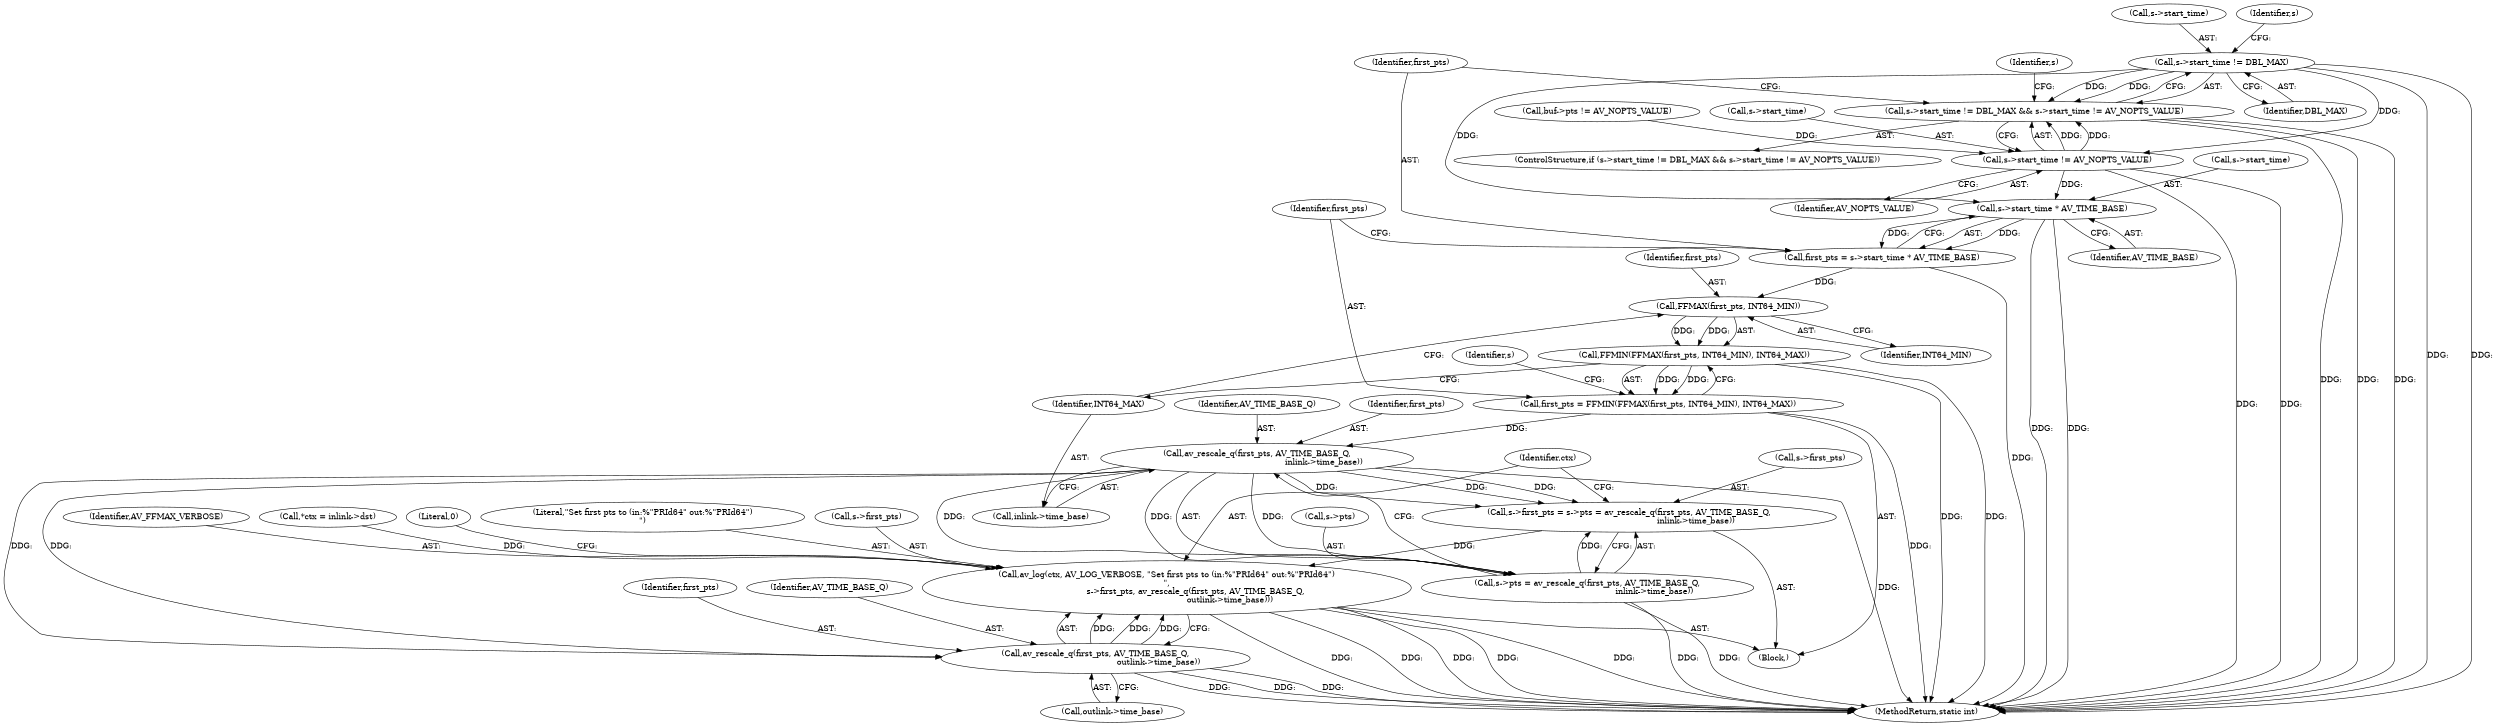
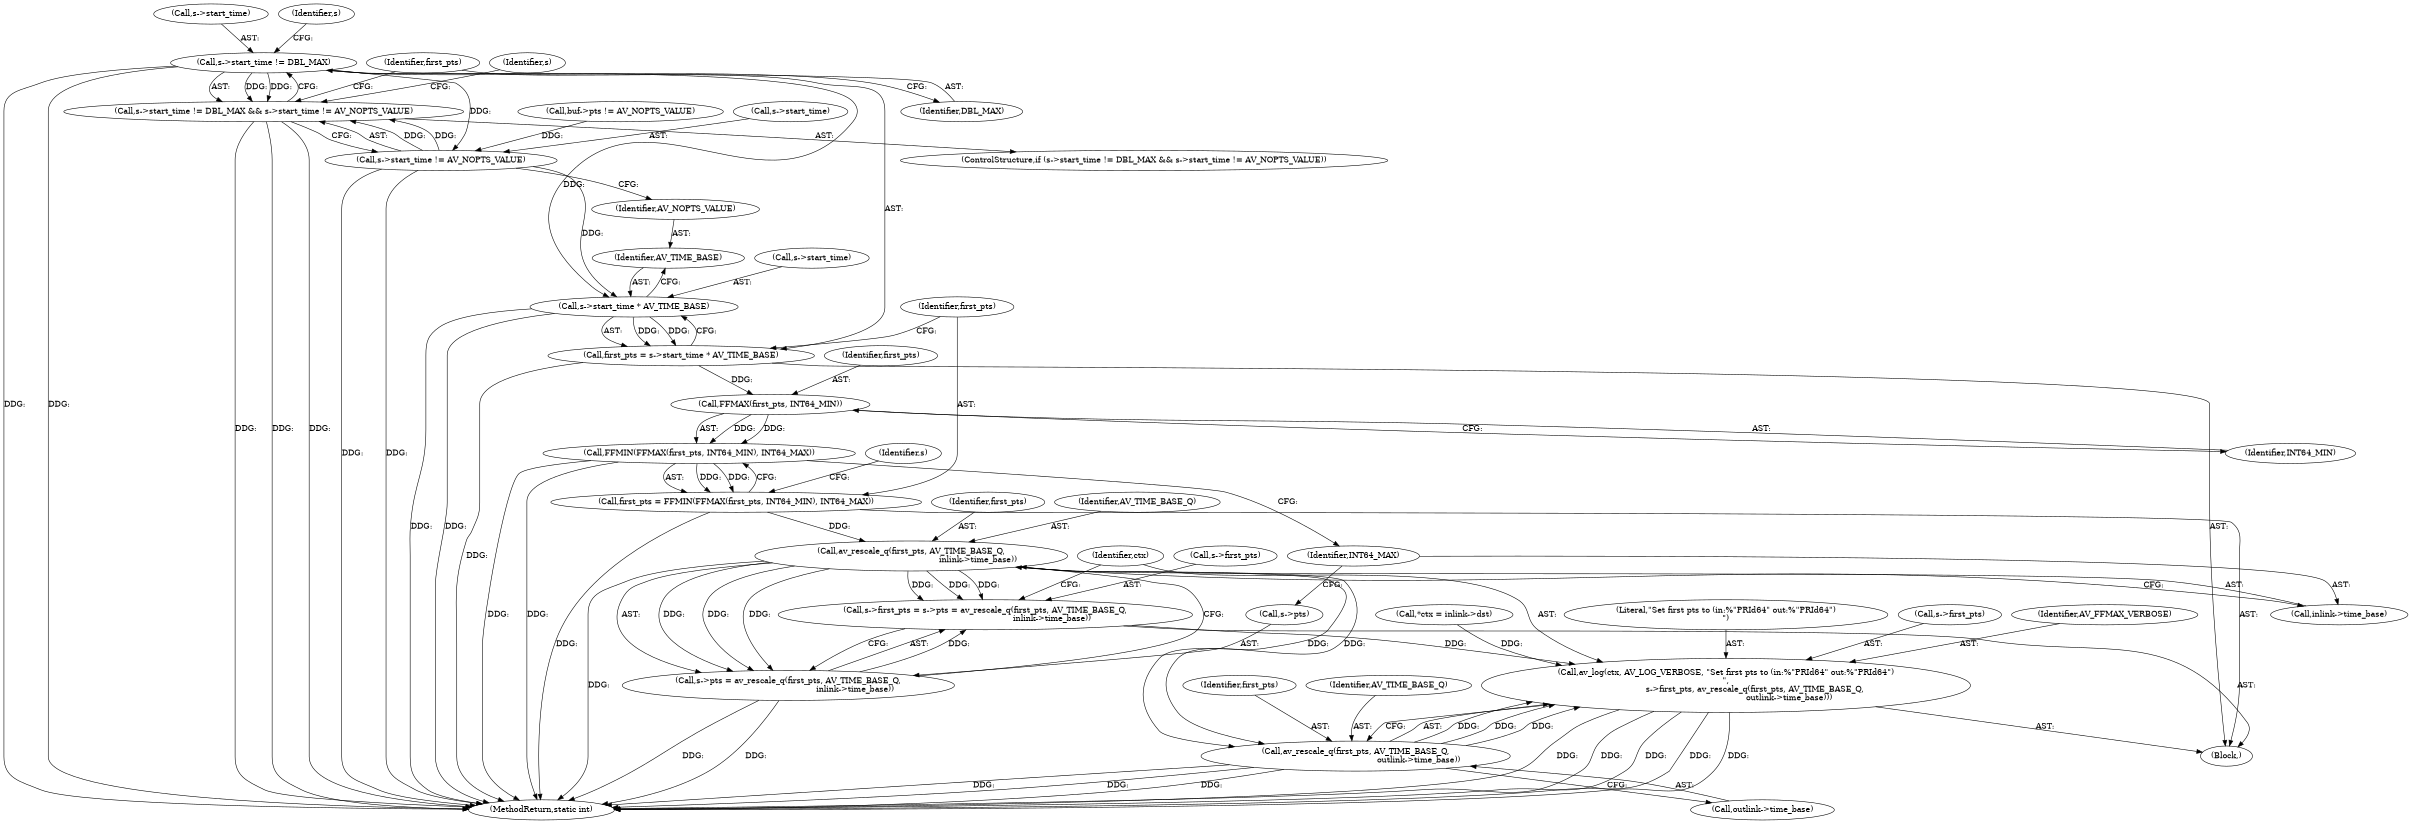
edge "(Identifier,AV_NOPTS_VALUE)" -> "(Call,s->start_time != AV_NOPTS_VALUE)": now "(Identifier,AV_NOPTS_VALUE)" -> "(Identifier,AV_TIME_BASE)"
edge "(Identifier,INT64_MAX)" -> "(Call,FFMAX(first_pts, INT64_MIN))": now "(Identifier,INT64_MAX)" -> "(Call,s->pts)"
edge "(Call,first_pts = s->start_time * AV_TIME_BASE)" -> "(Block,)": added, label "AST:"
node "(Literal,0)": removed
